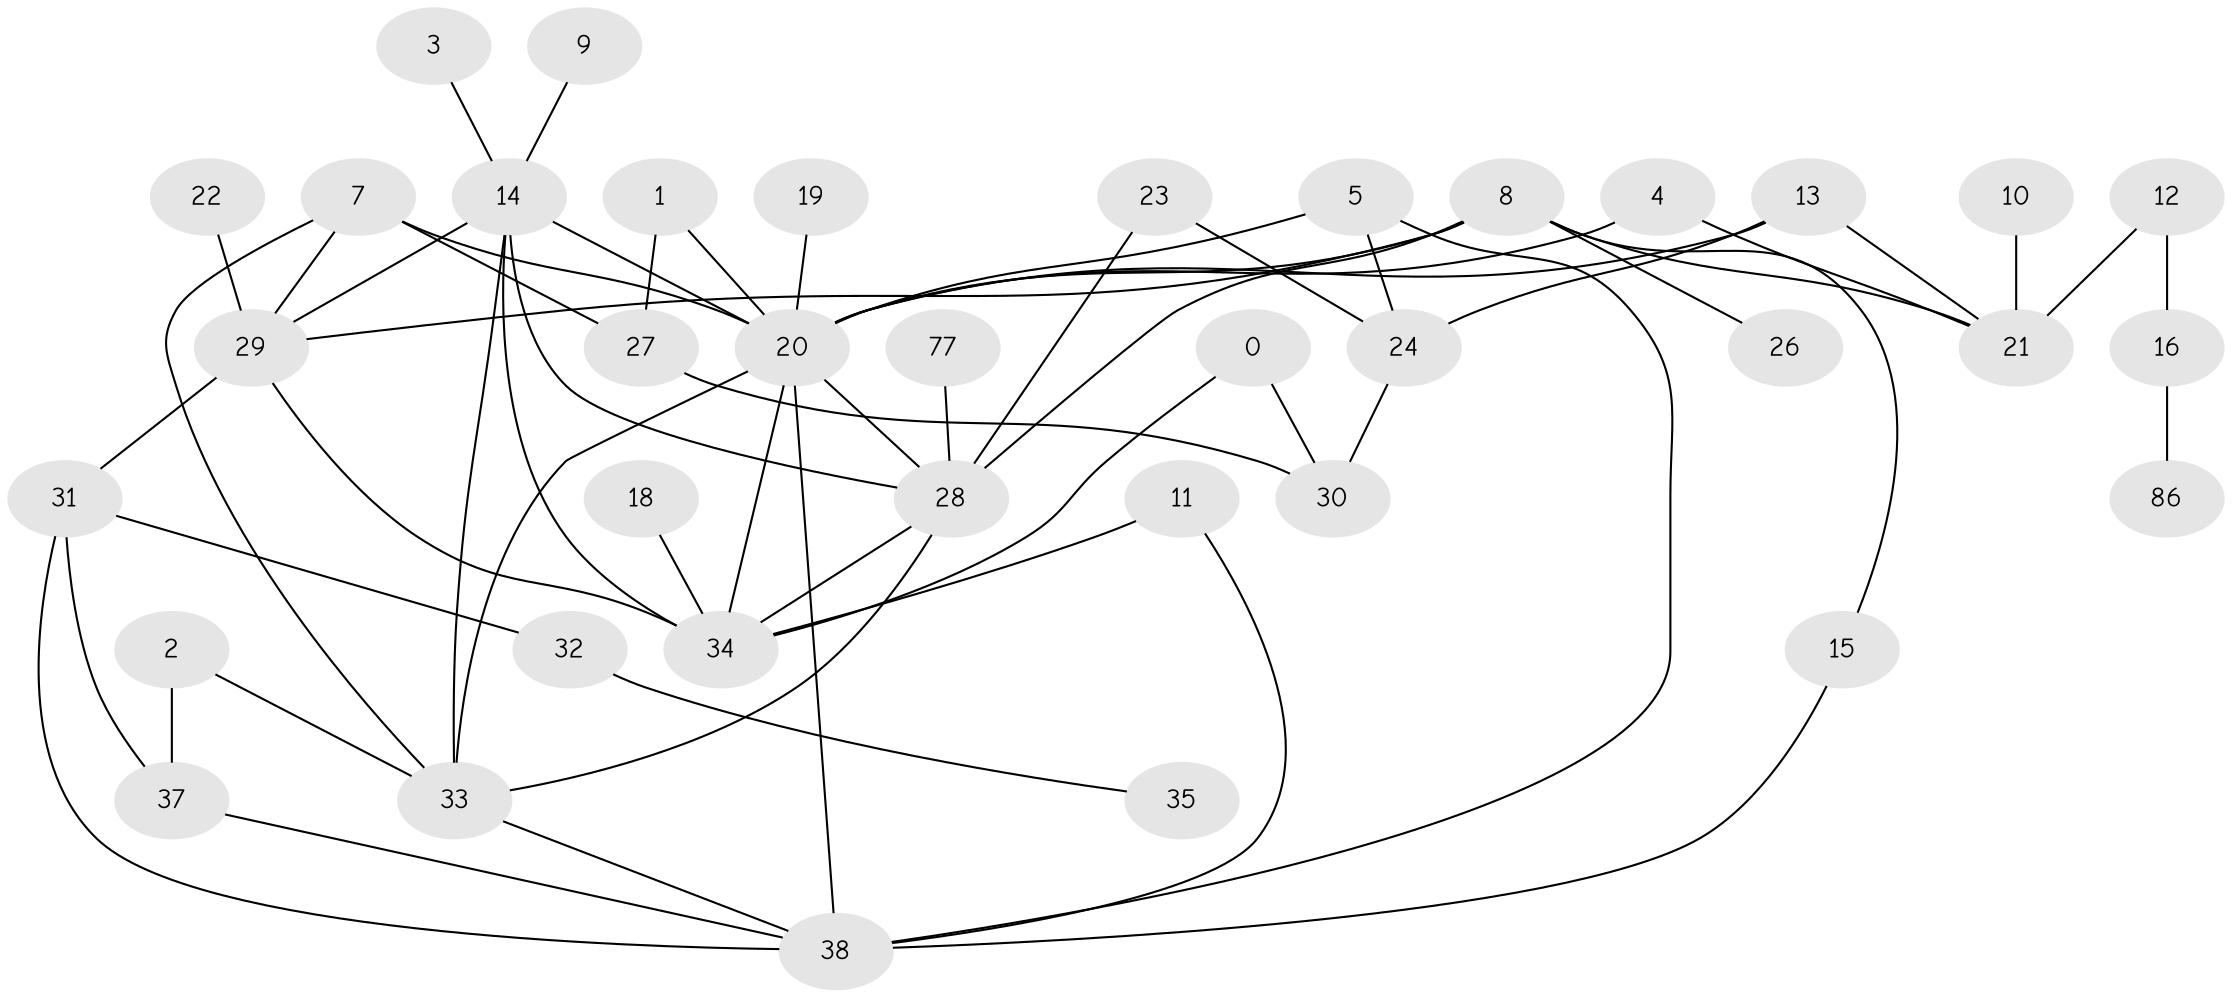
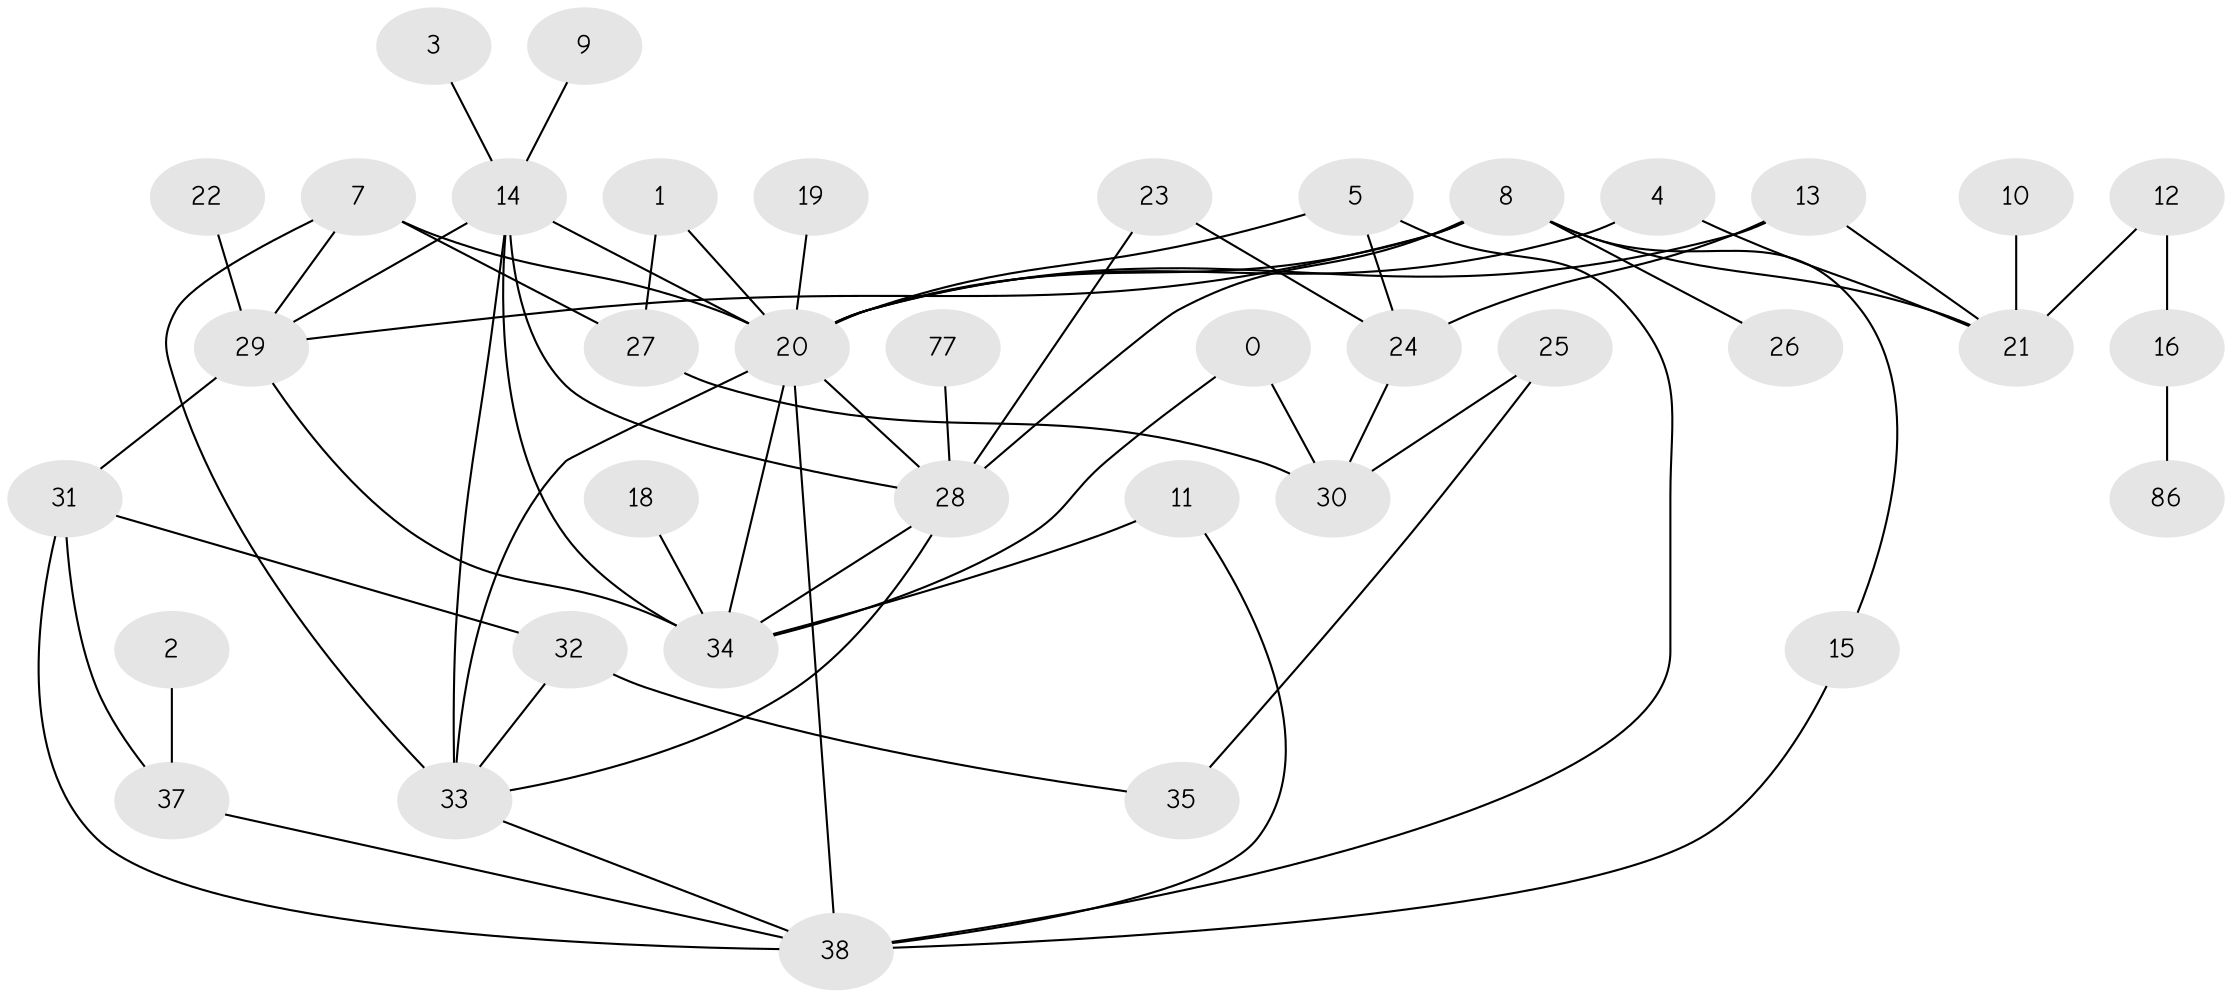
node "25": added
edge "2" -- "33": now "32" -- "33"
